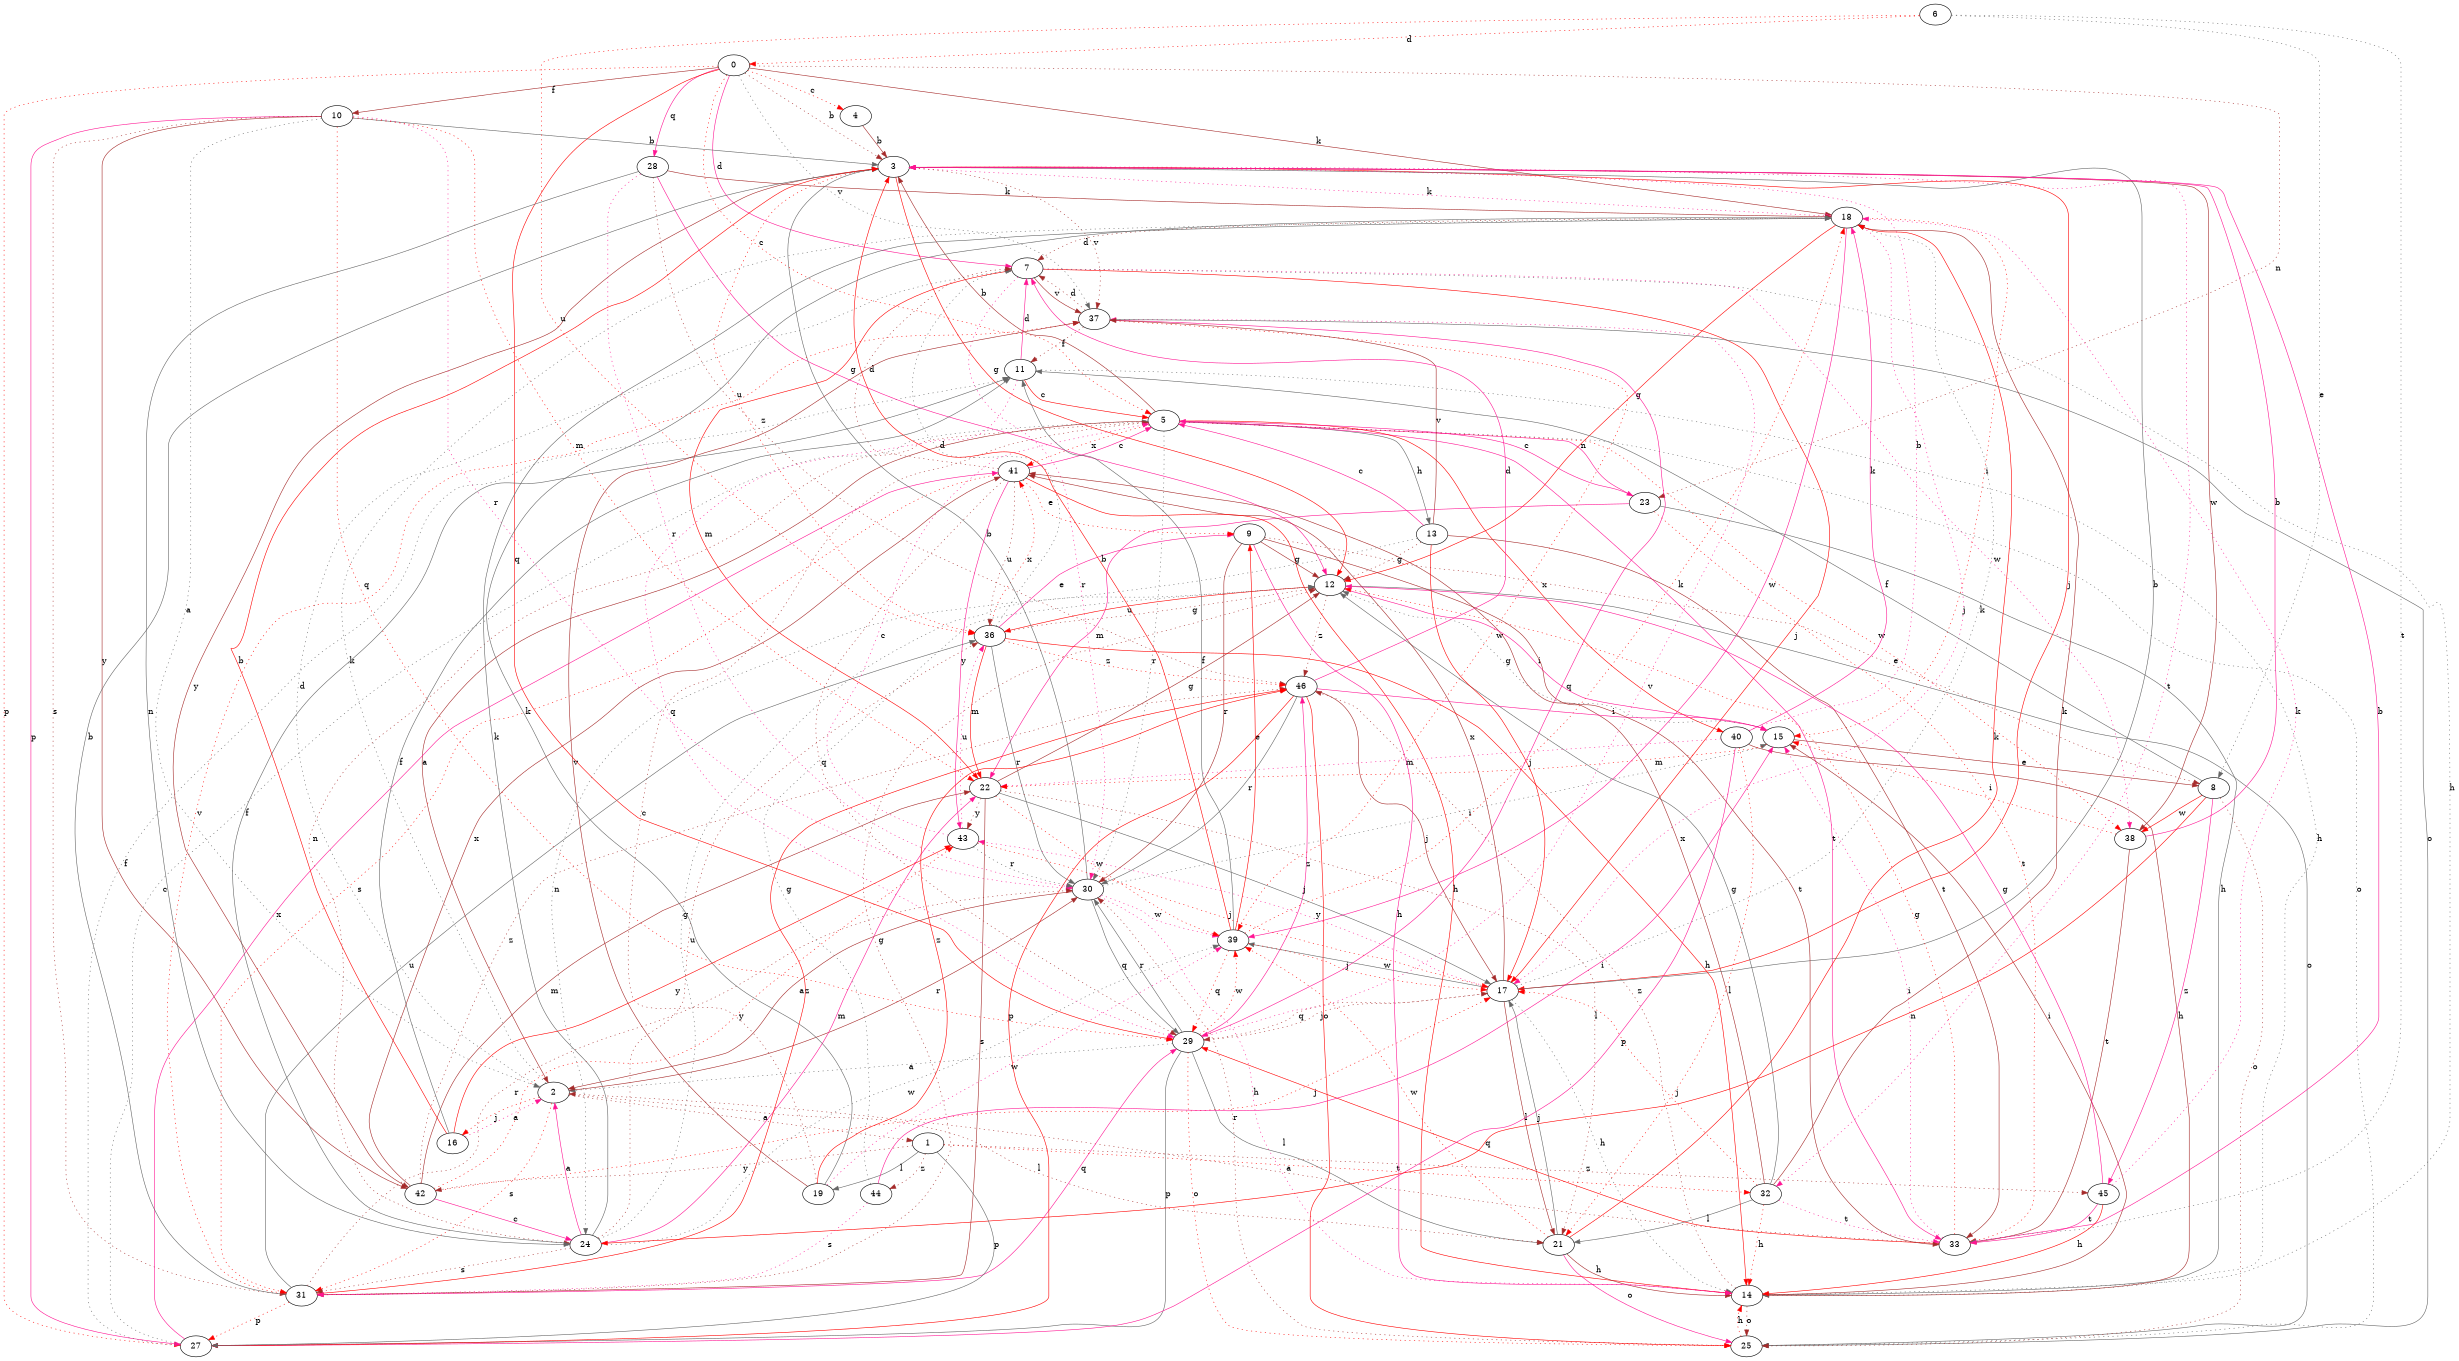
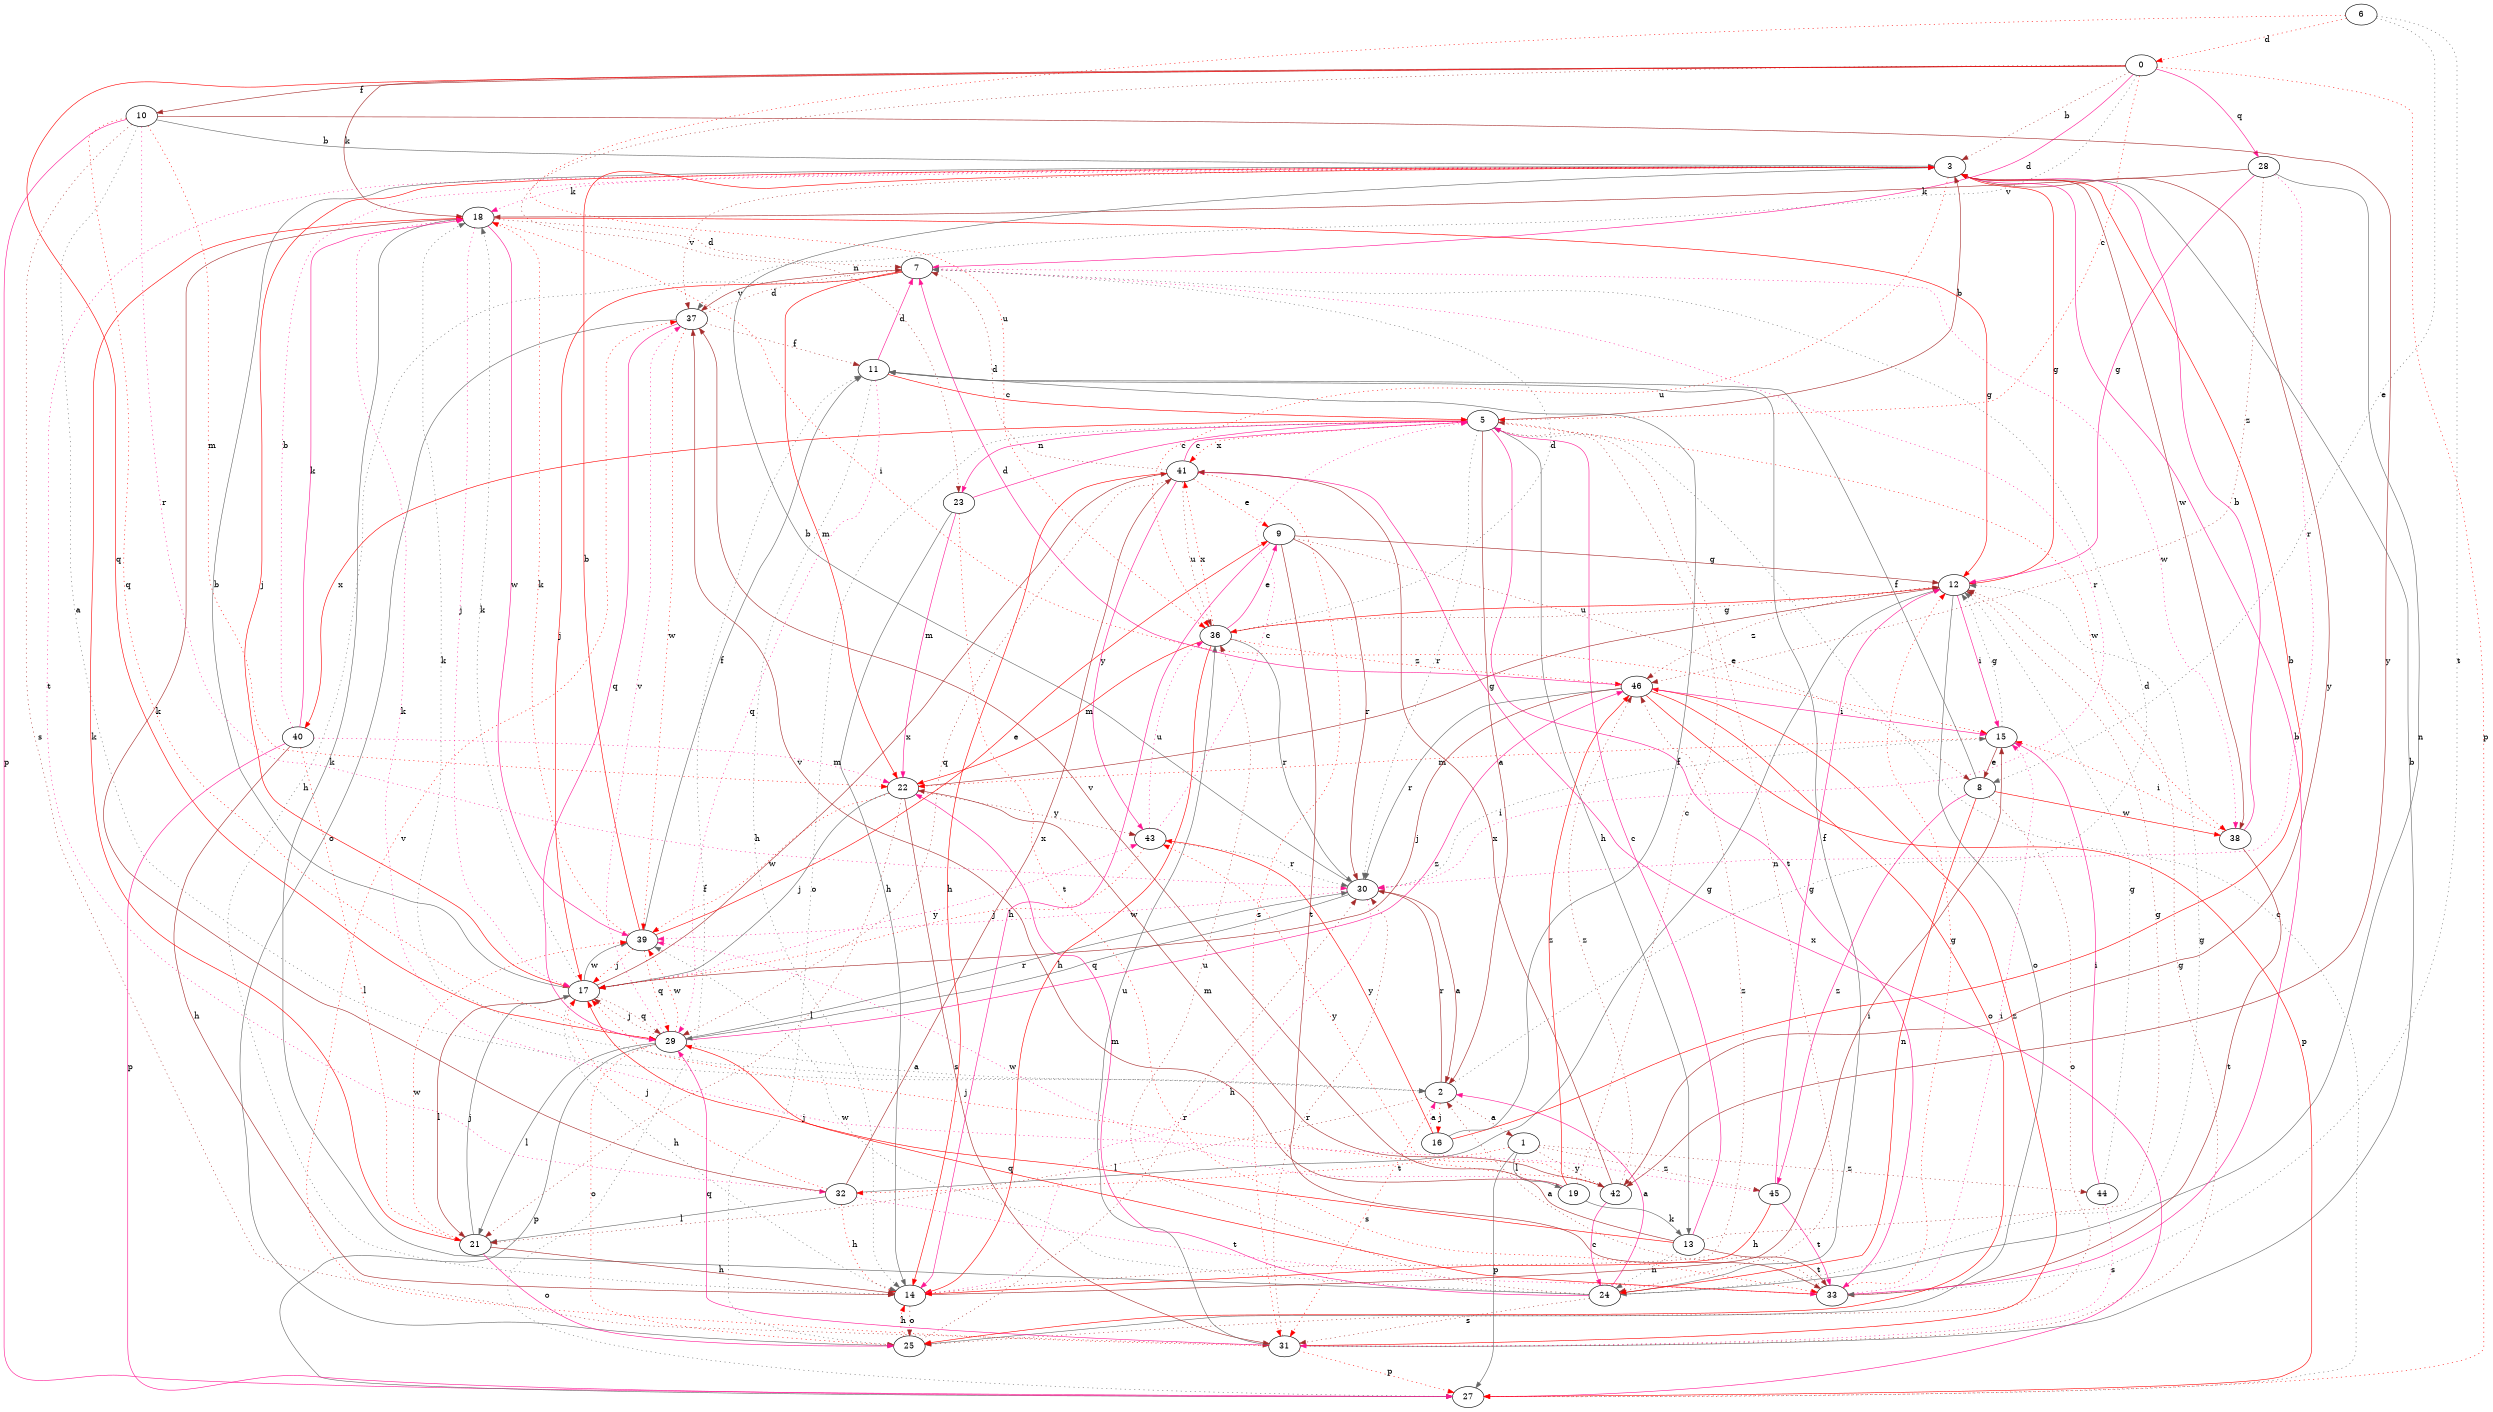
node "4": removed
edge "19" -> "18": now "19" -> "13"
